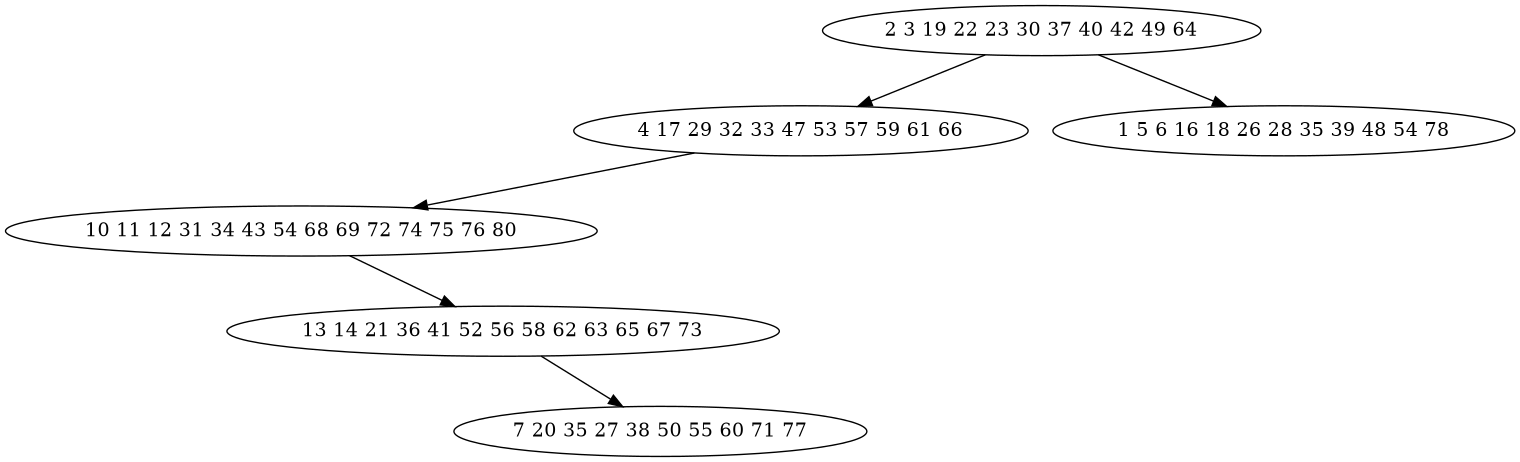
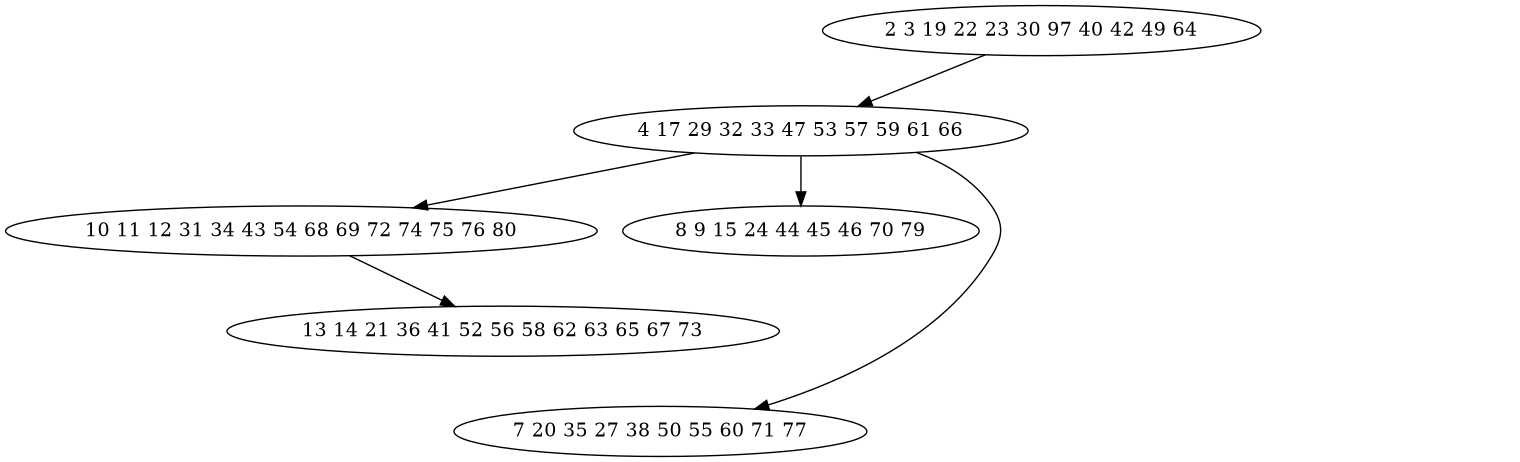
node "2 3 19 22 23 30 37 40 42 49 64": label "2 3 19 22 23 30 37 40 42 49 64" -> "2 3 19 22 23 30 97 40 42 49 64"
node "1 5 6 16 18 26 28 35 39 48 54 78": removed
node "8 9 15 24 44 45 46 70 79": added
edge "13 14 21 36 41 52 56 58 62 63 65 67 73" -> "7 20 35 27 38 50 55 60 71 77": now "4 17 29 32 33 47 53 57 59 61 66" -> "7 20 35 27 38 50 55 60 71 77"
